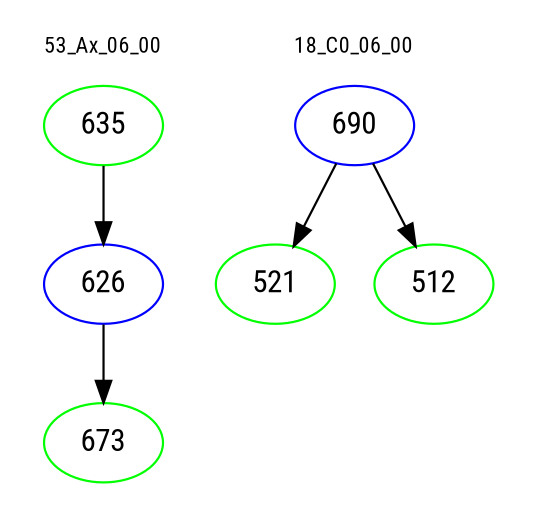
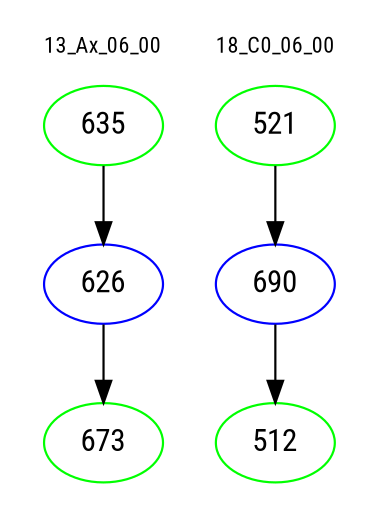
cluster "53_Ax_06_00": label "53_Ax_06_00" -> "13_Ax_06_00"
edge "690" -> "521": reversed
